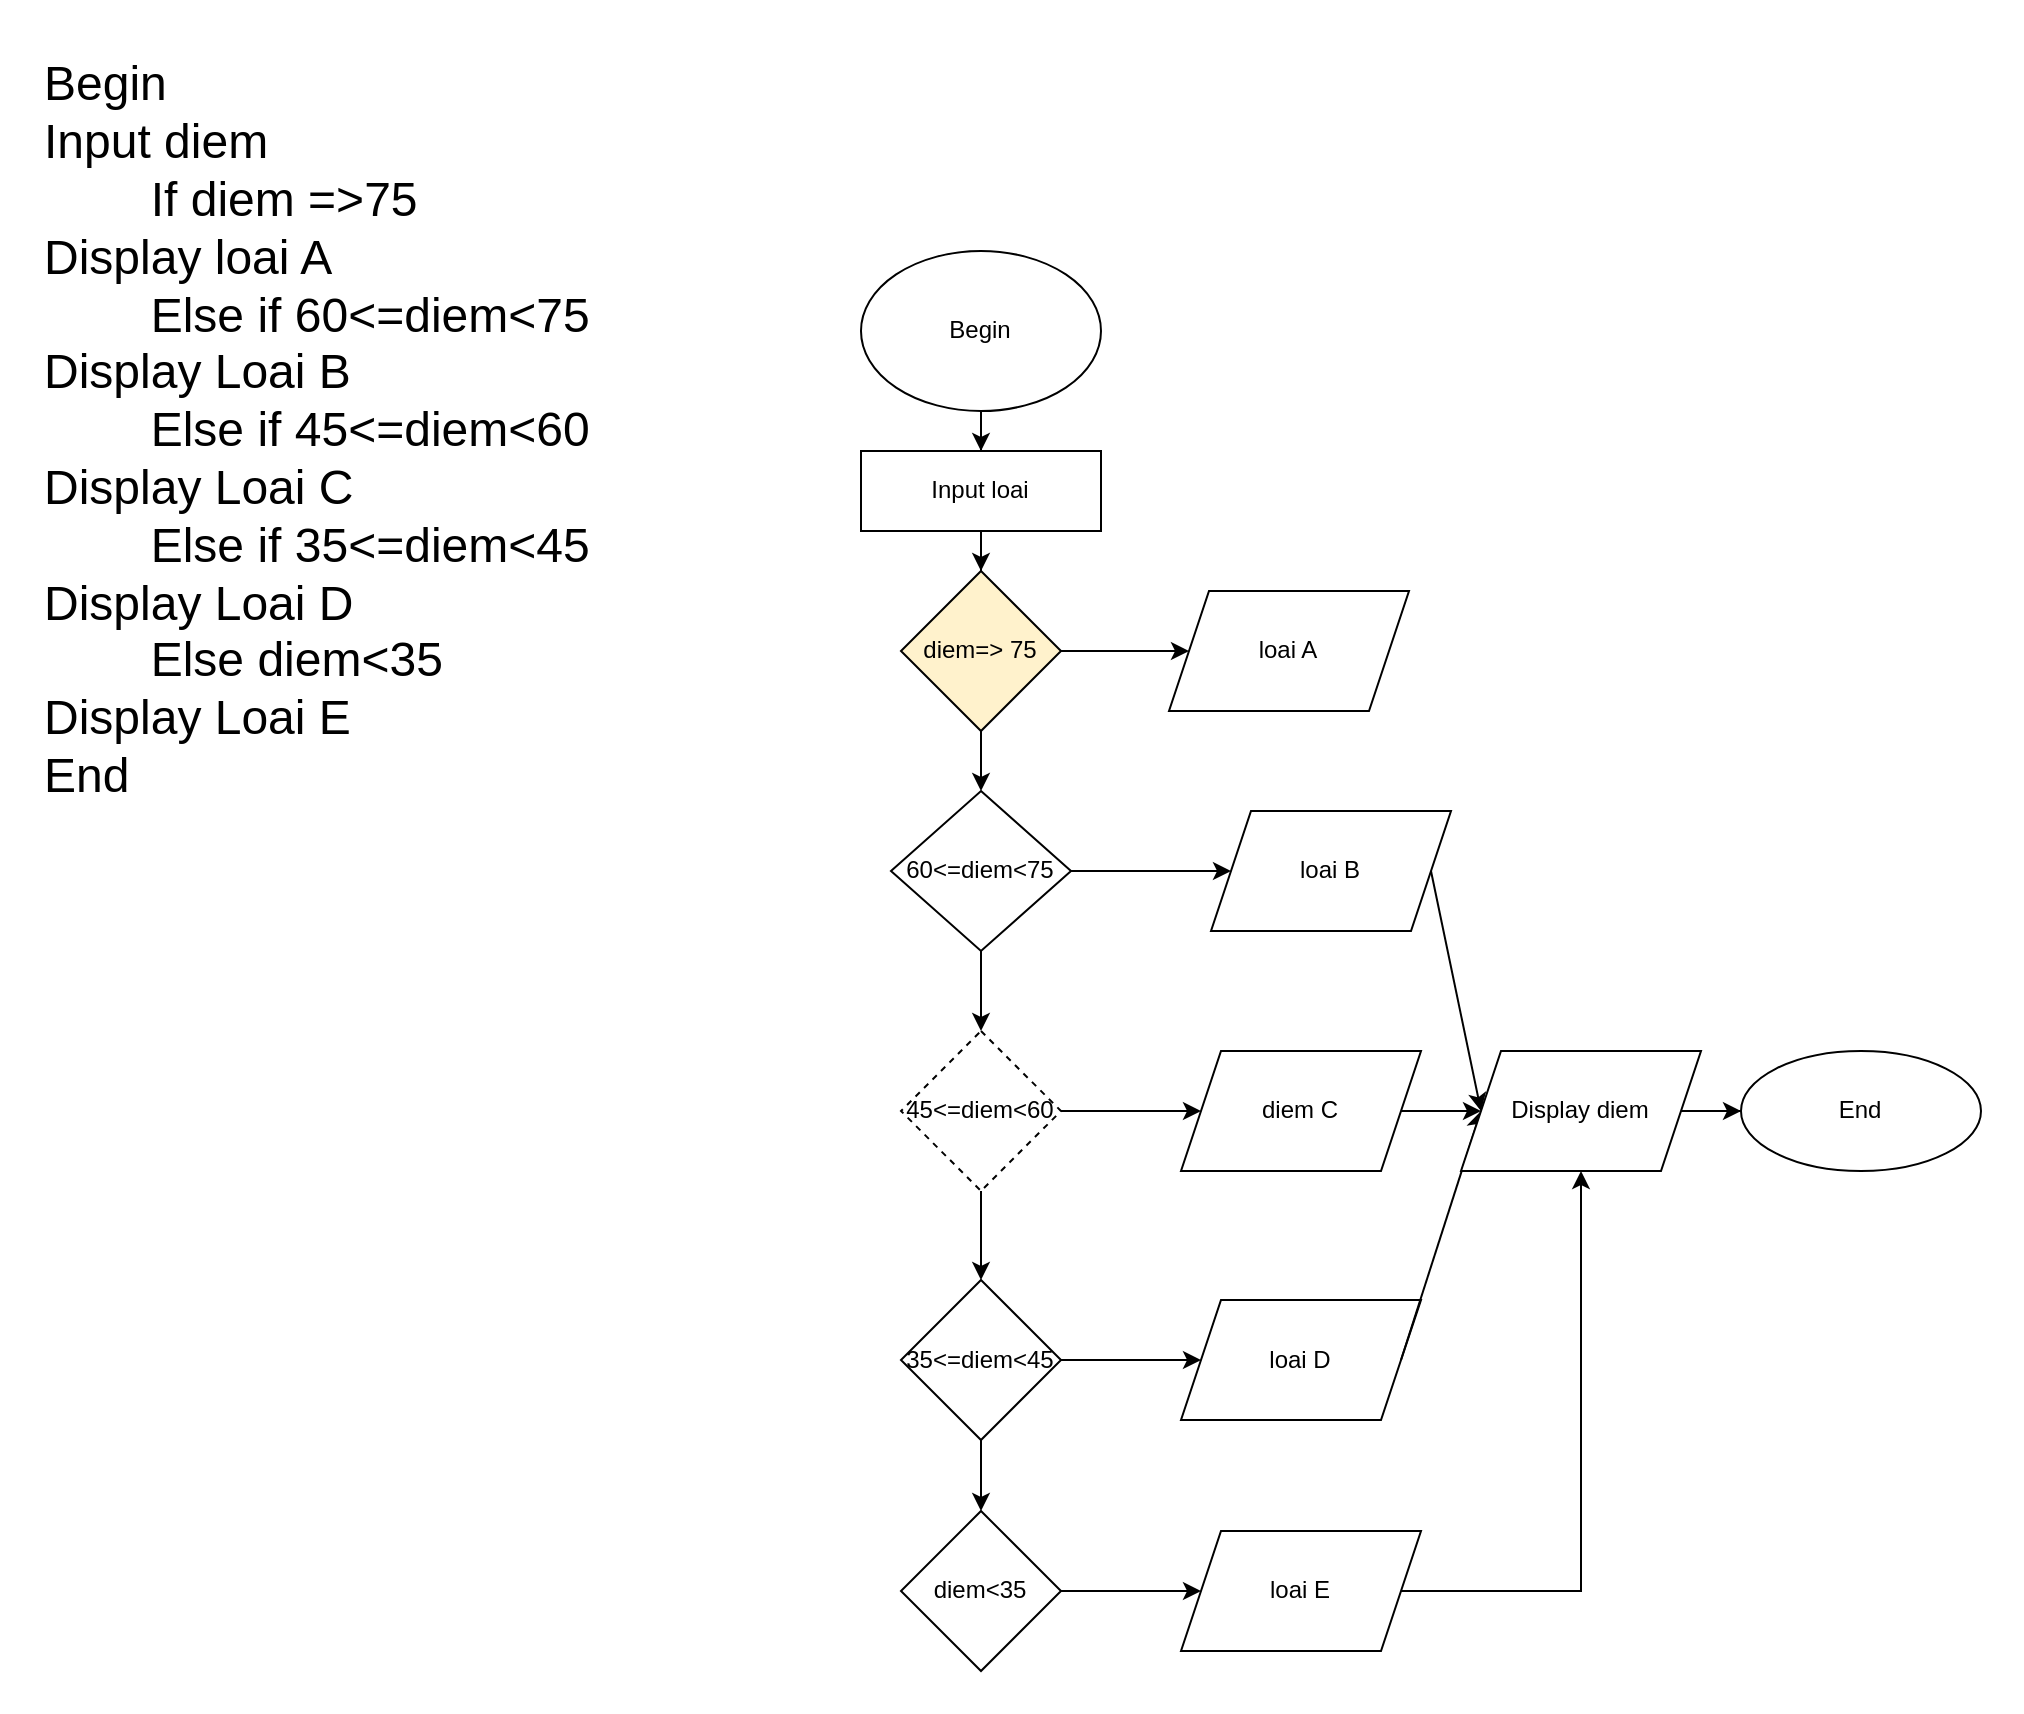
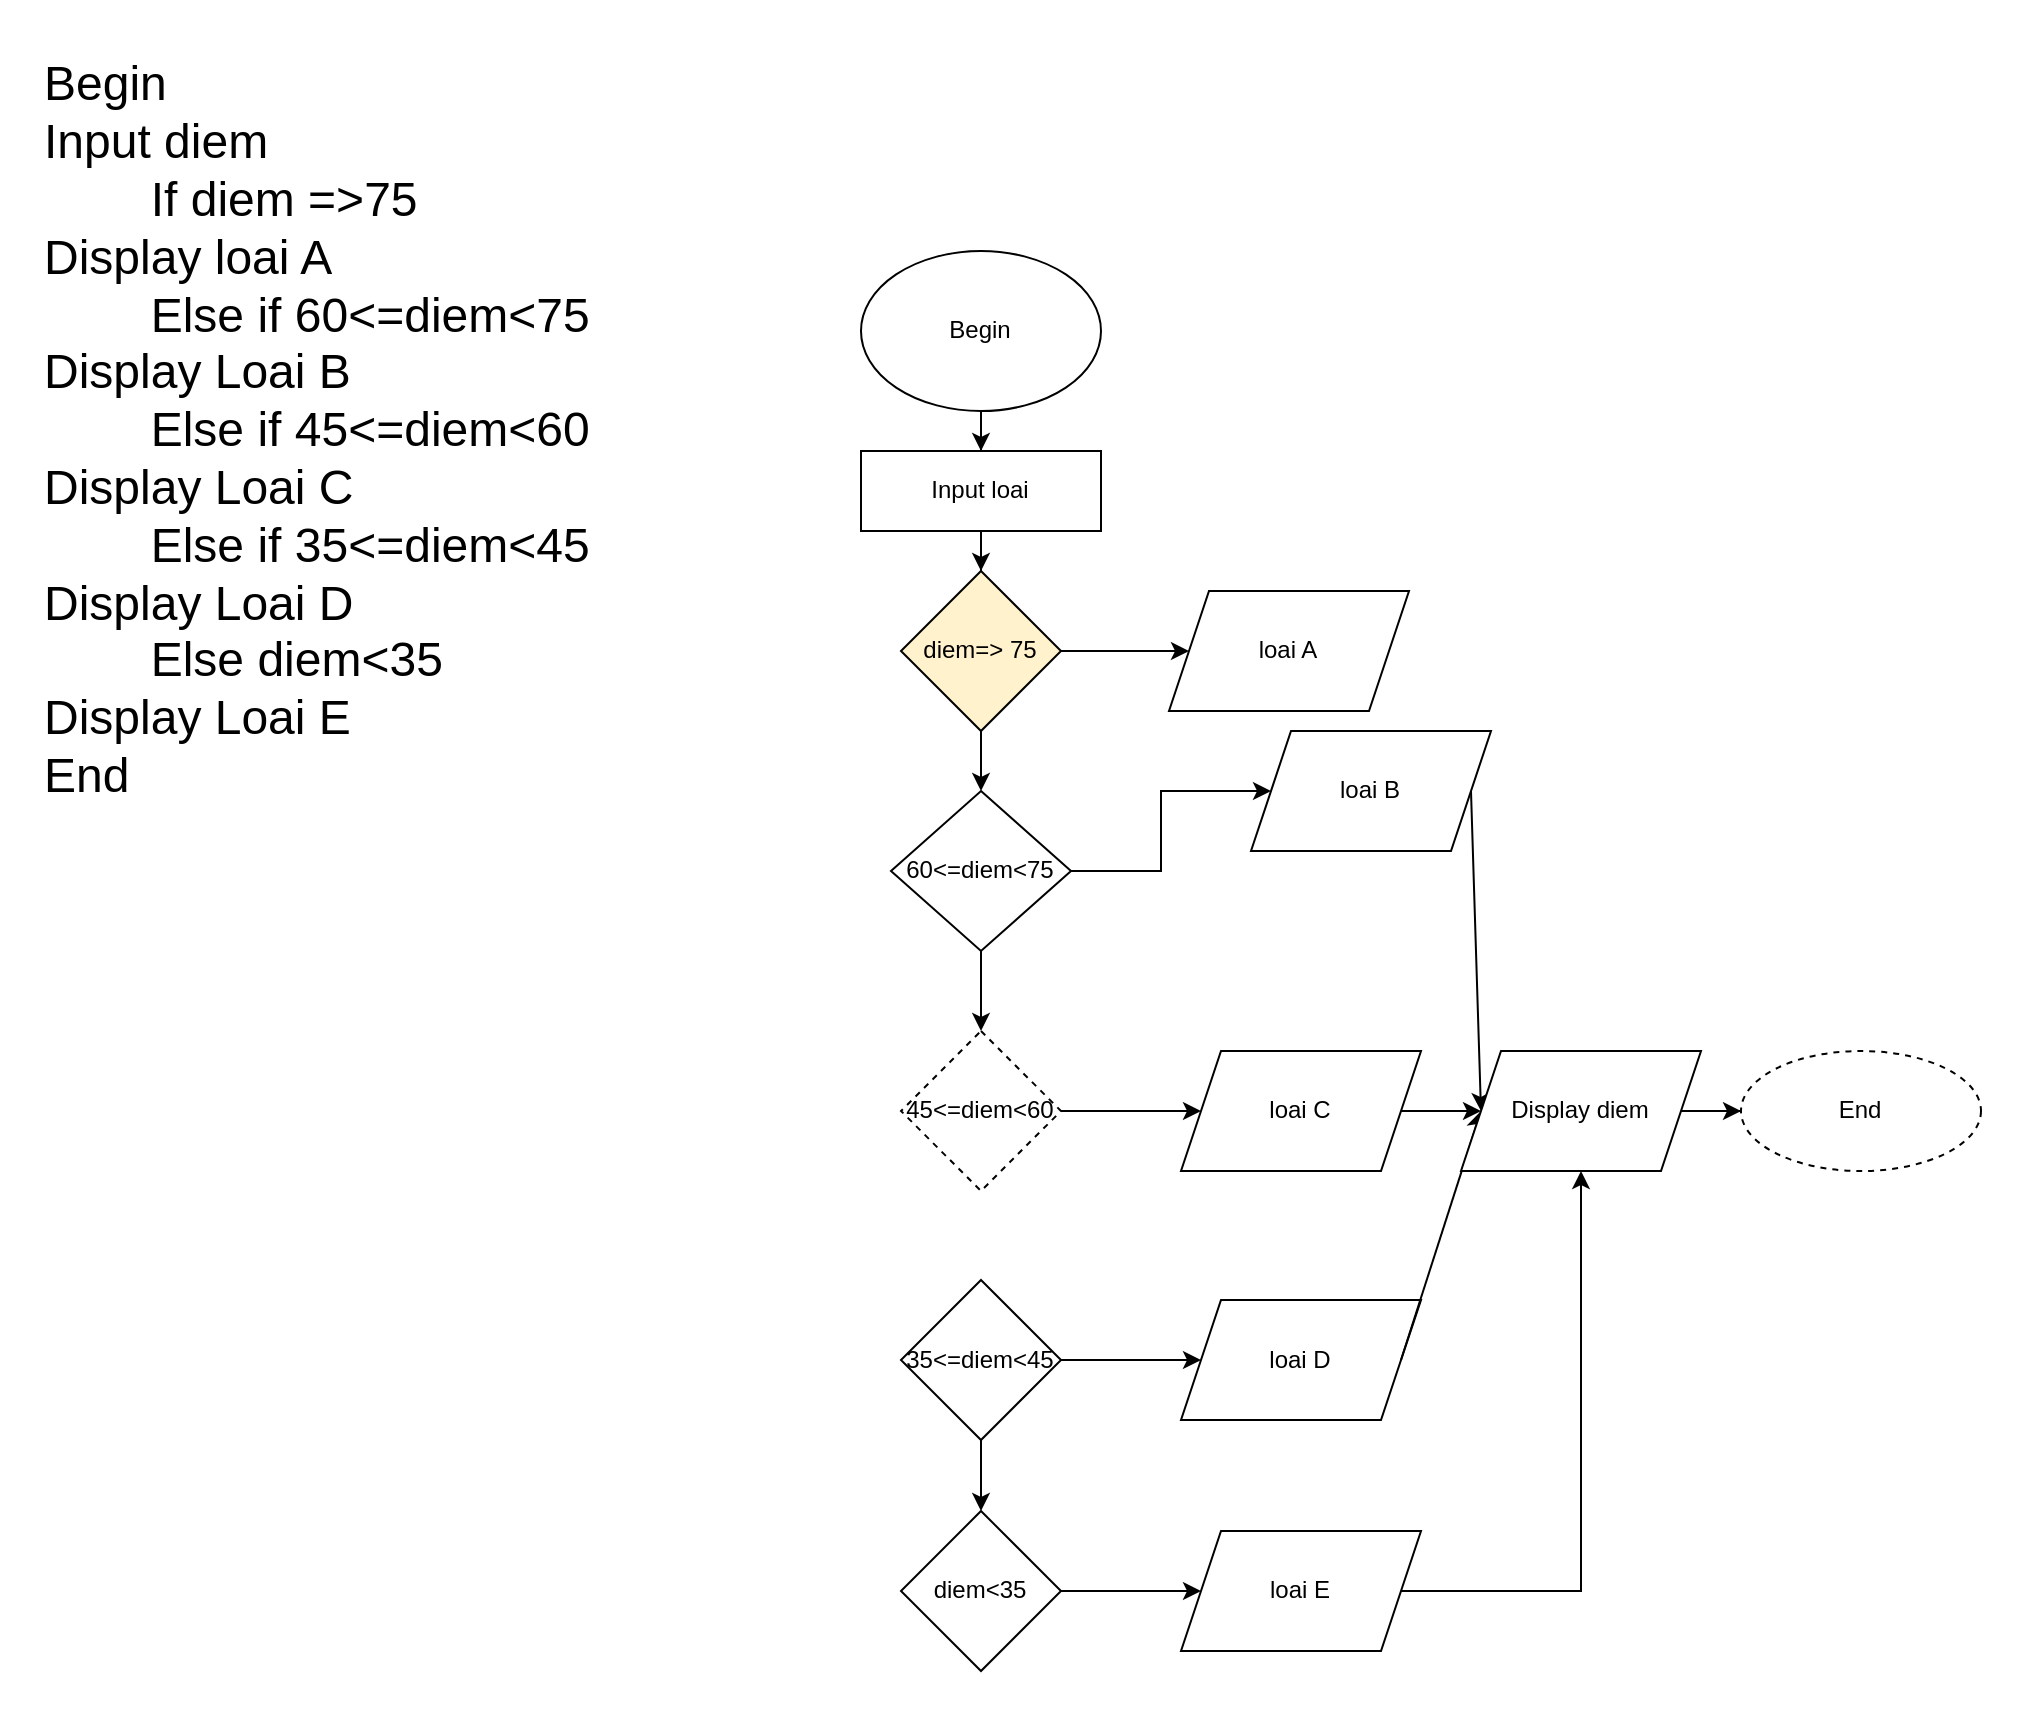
node "loai B": moved (1331, 871) -> (1371, 791)
node "diem C": label "diem C" -> "loai C"
node "End": style solid -> dashed
edge "45<=diem<60" -> "35<=diem<45": removed
